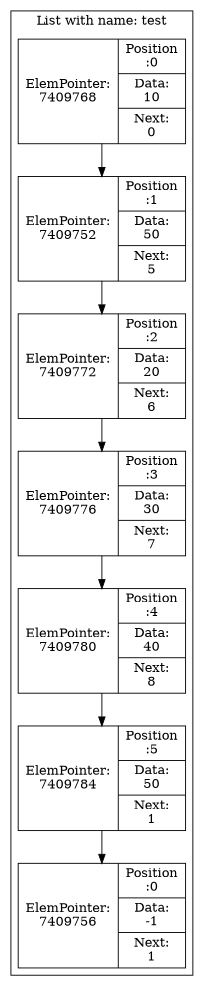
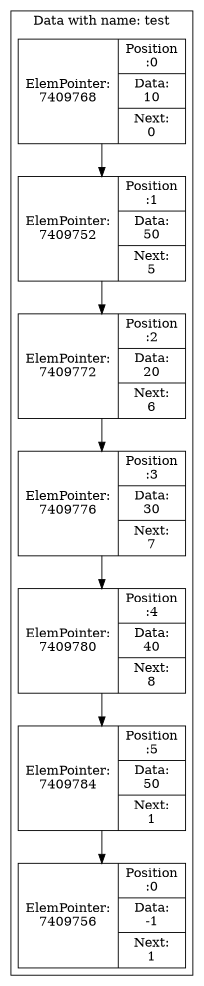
cluster "List with name: test": label "List with name: test" -> "Data with name: test"
